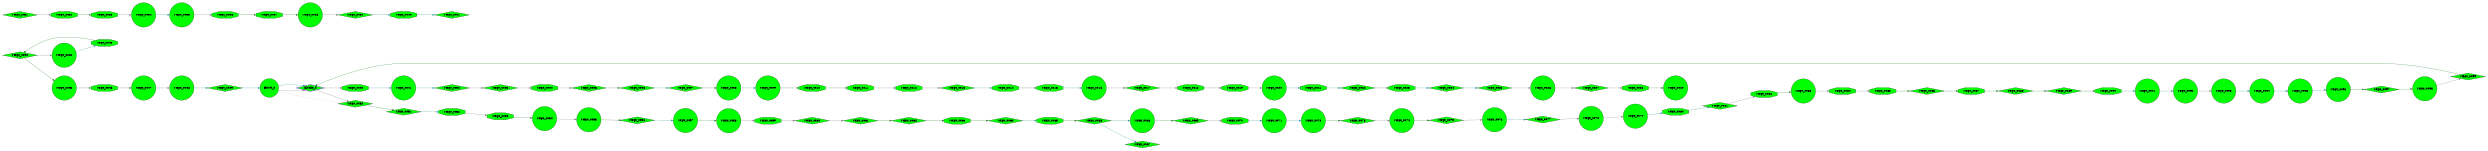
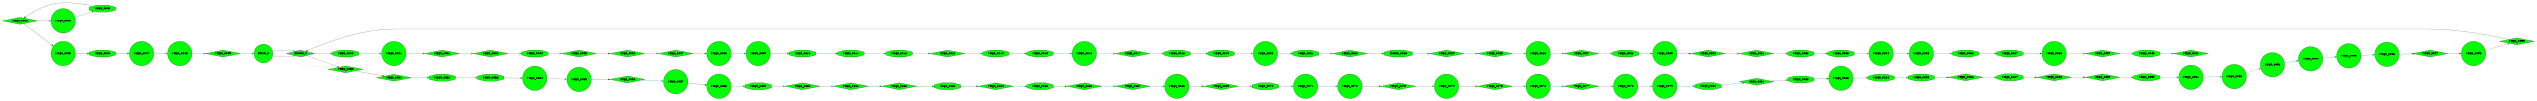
node "Msg0_0030": added
node "Msg0_0023": label "Msg0_0023" -> "Block0_0023"
edge "Msg0_0066" -> "Msg0_0068": now "Msg0_0067" -> "Msg0_0068"
